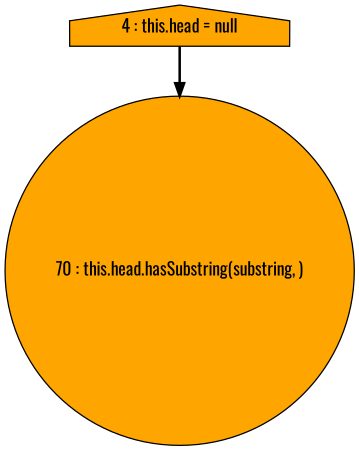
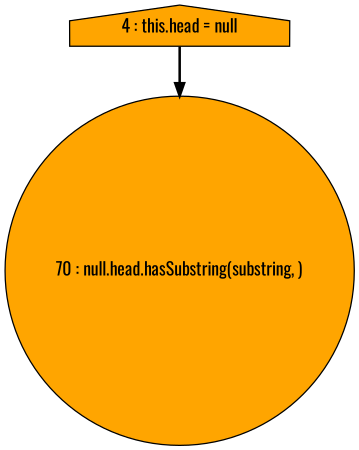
node "70 : this.head.hasSubstring(substring, )": label "70 : this.head.hasSubstring(substring, )" -> "70 : null.head.hasSubstring(substring, )"
